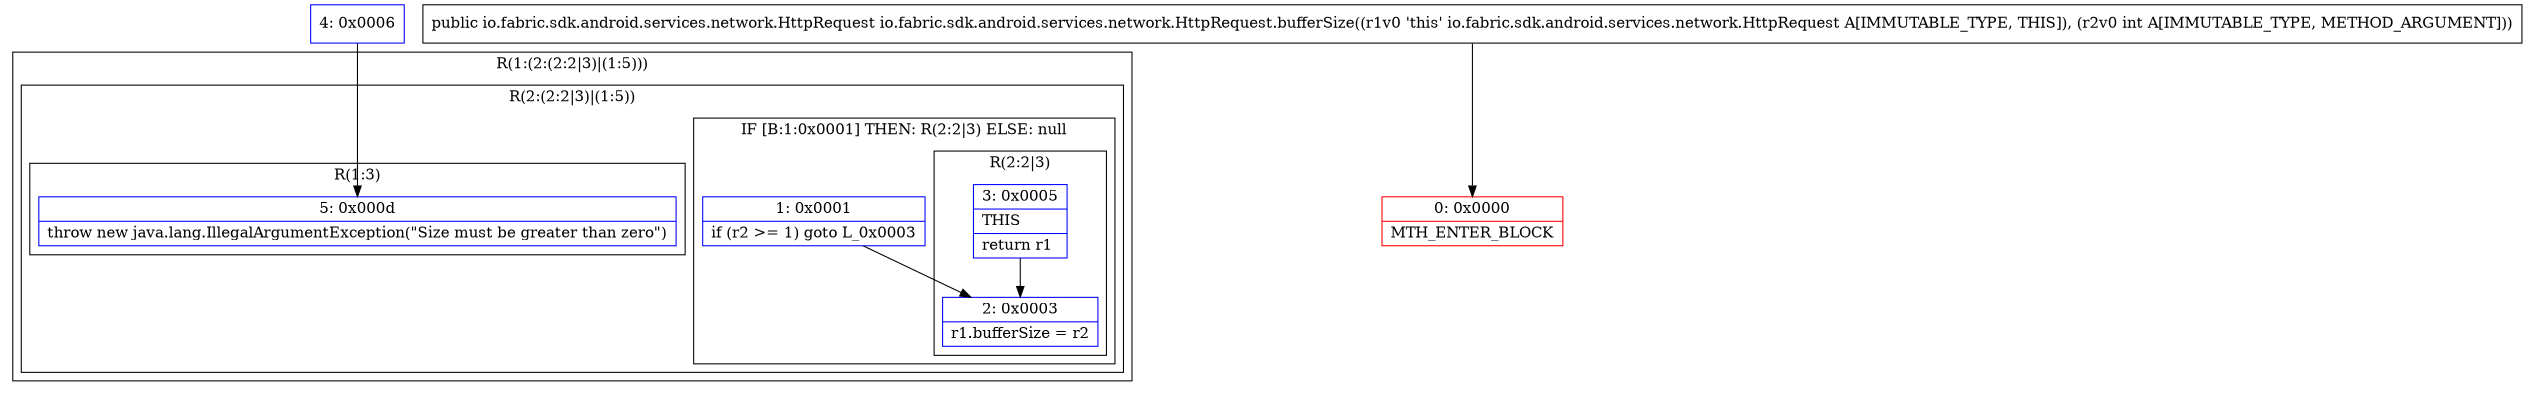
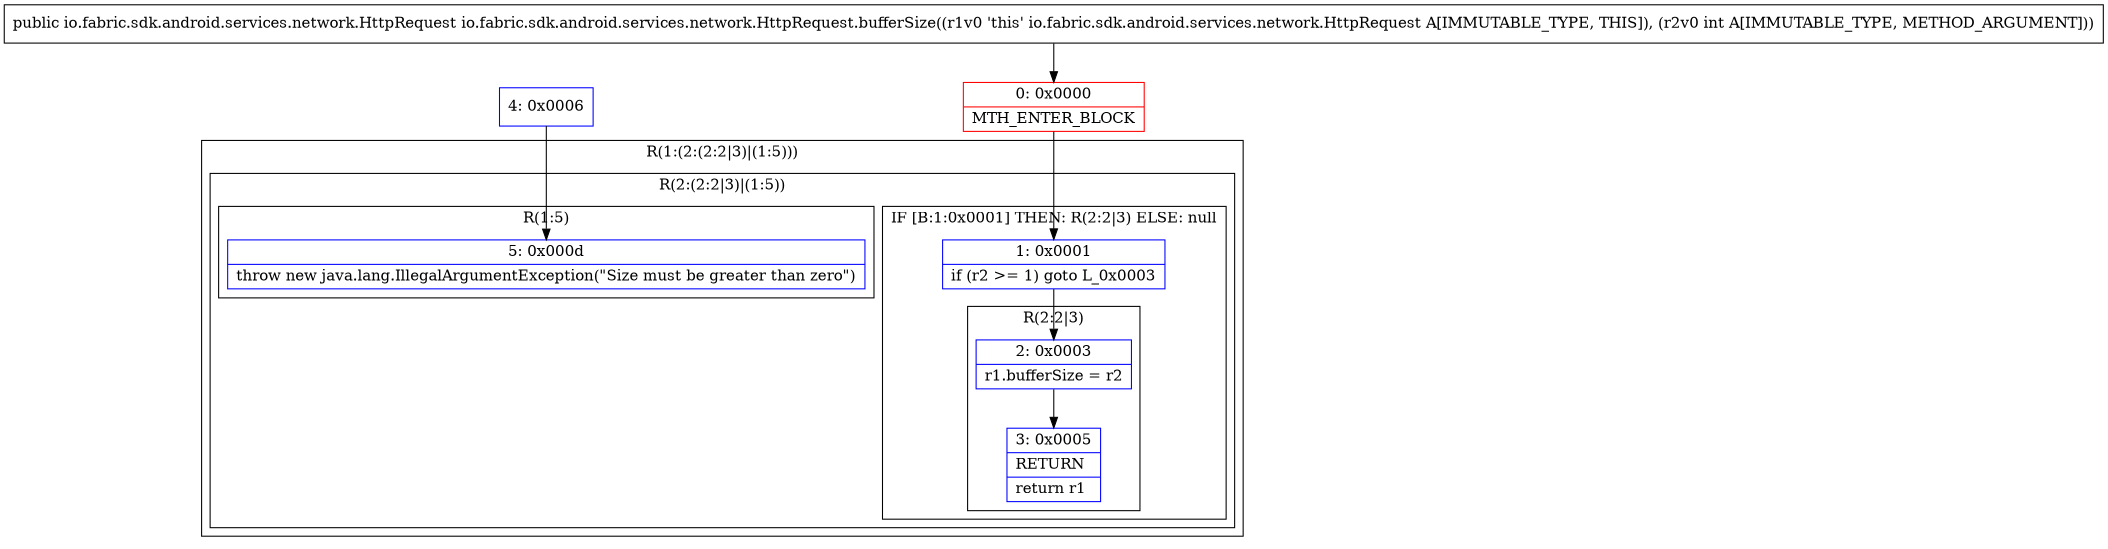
cluster "R(1:3)": label "R(1:3)" -> "R(1:5)"
edge "0: 0x0000" -> "1: 0x0001": added
node "3: 0x0005": text "THIS" -> "RETURN"
edge "3: 0x0005" -> "2: 0x0003": reversed
